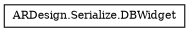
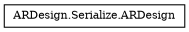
node "ARDesign.Serialize.DBWidget": label "ARDesign.Serialize.DBWidget" -> "ARDesign.Serialize.ARDesign"
